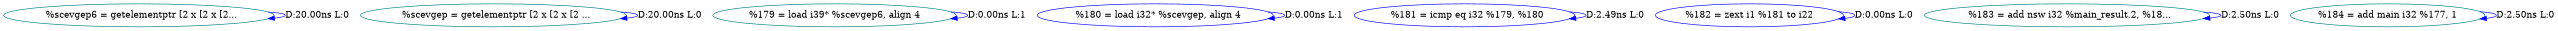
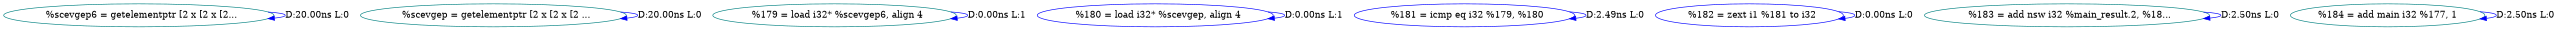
node "%179 = load i39* %scevgep6, align 4": label "%179 = load i39* %scevgep6, align 4" -> "%179 = load i32* %scevgep6, align 4"
node "%182 = zext i1 %181 to i22": label "%182 = zext i1 %181 to i22" -> "%182 = zext i1 %181 to i32"
